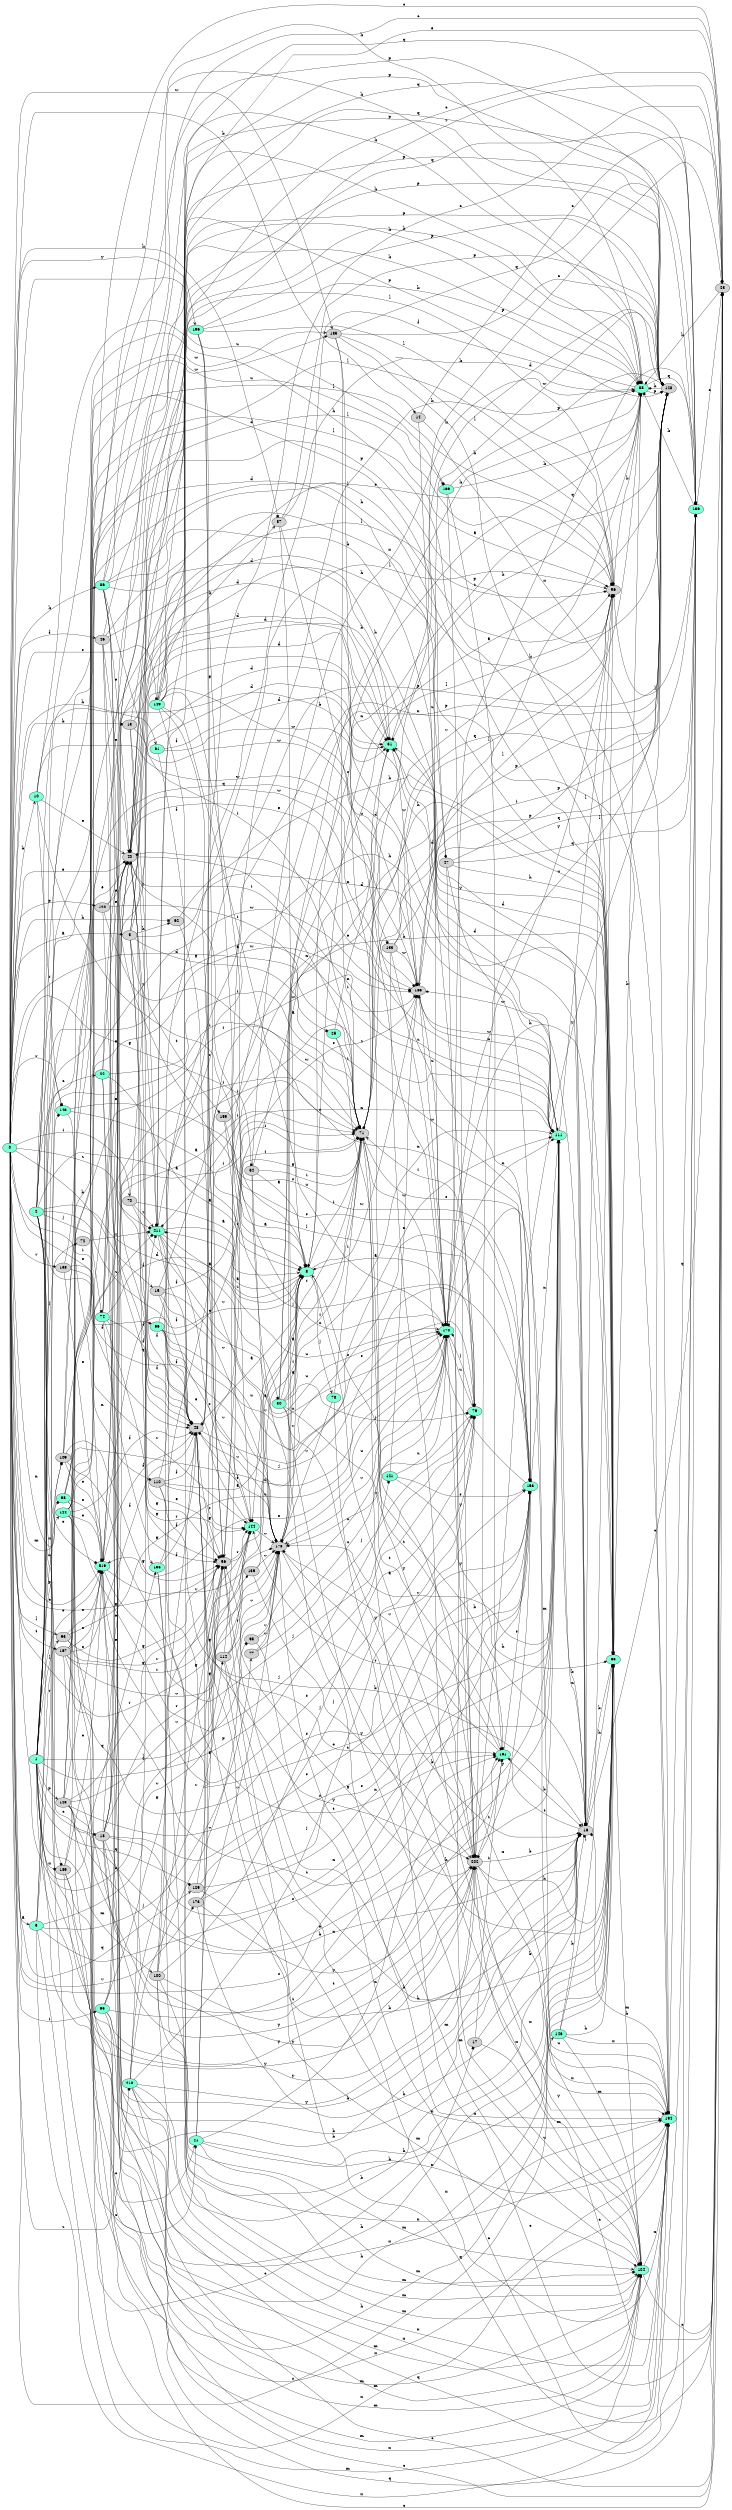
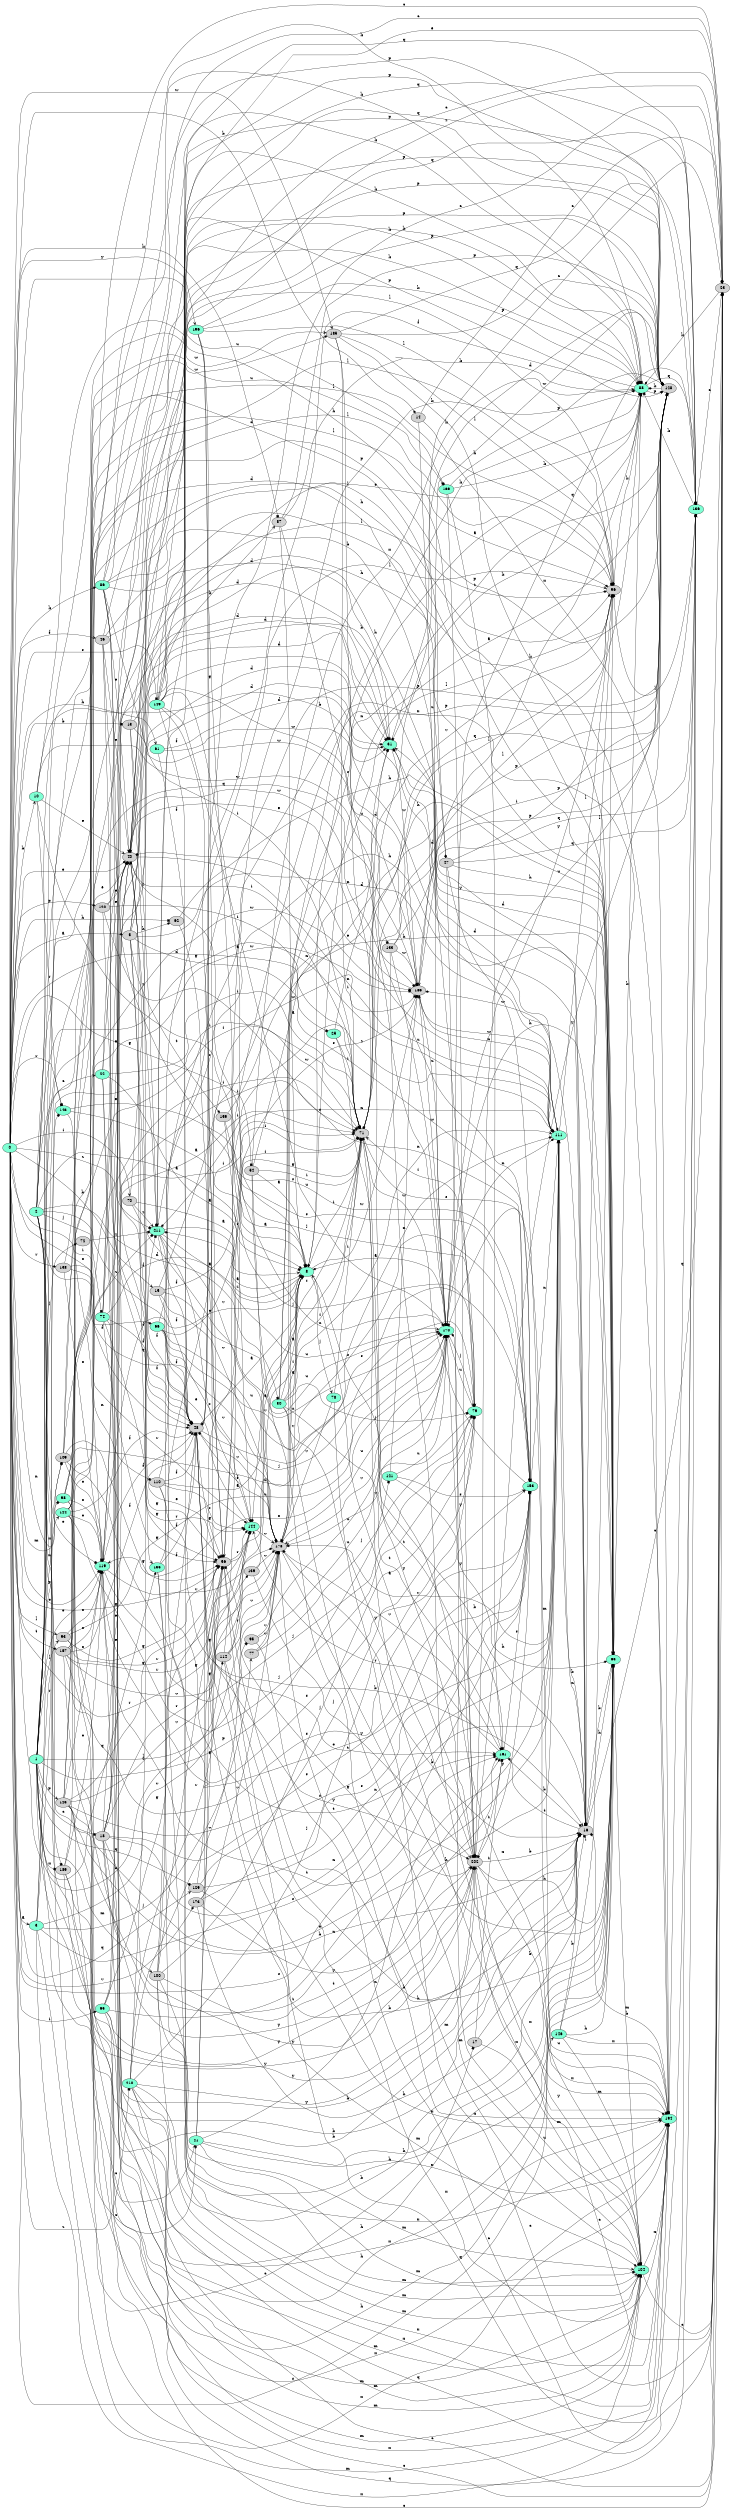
node "519": label "519" -> "119"
